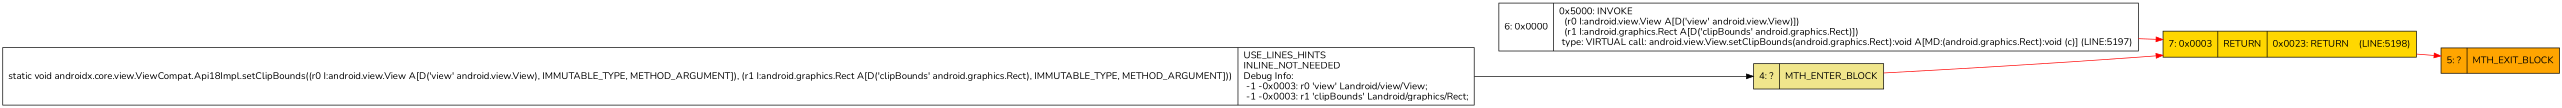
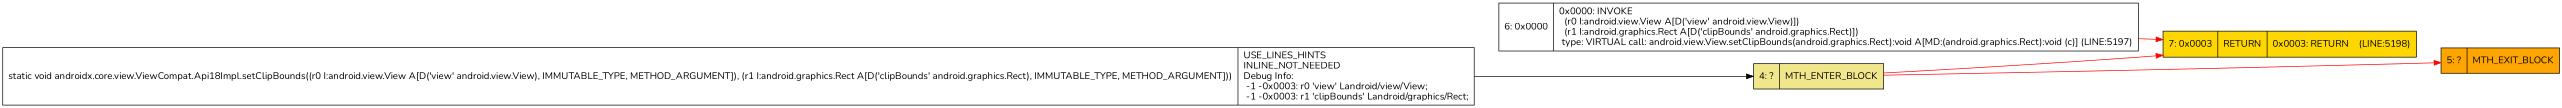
node "6: 0x0000": text "0x5000: INVOKE" -> "0x0000: INVOKE"
node "7: 0x0003": text "0x0023: RETURN    (LINE:5198)" -> "0x0003: RETURN    (LINE:5198)"
edge "7: 0x0003" -> "5: ?": now "4: ?" -> "5: ?"
